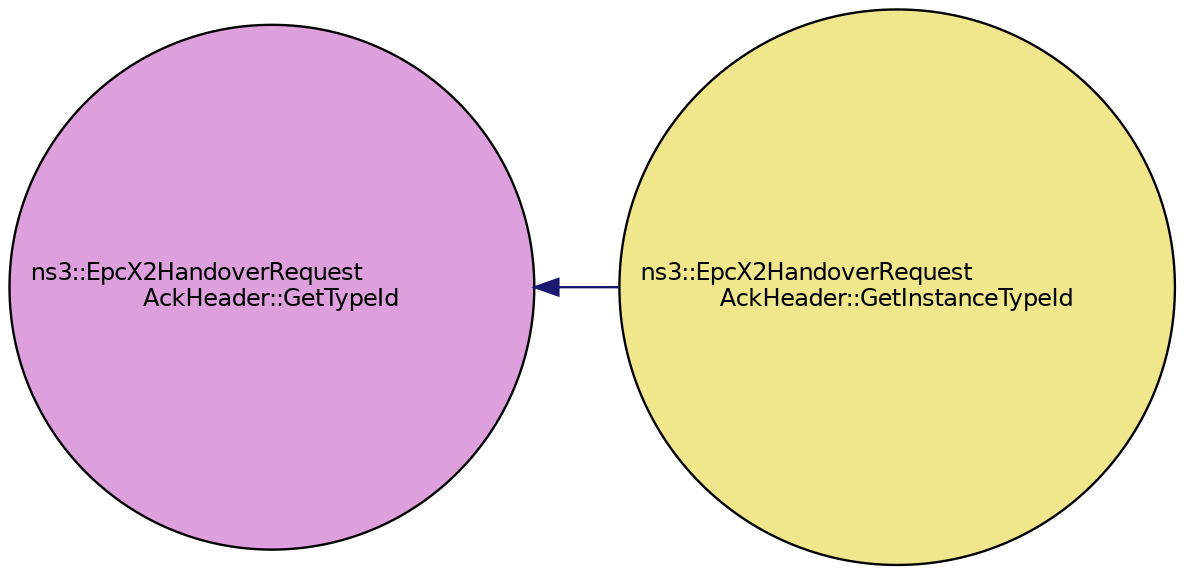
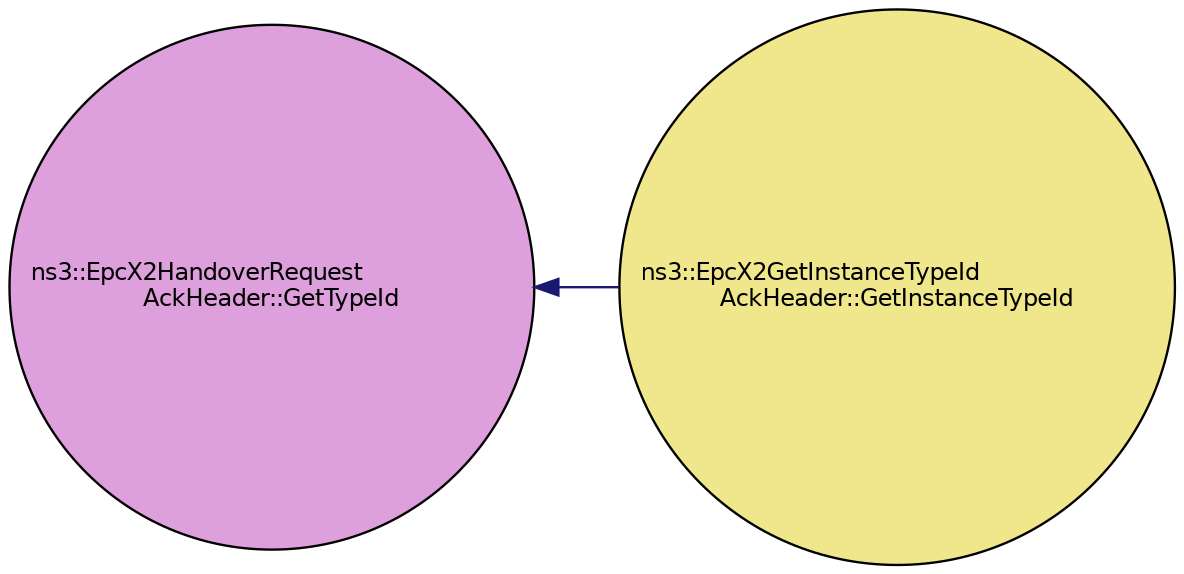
node "ns3::EpcX2HandoverRequest AckHeader::GetInstanceTypeId": label "ns3::EpcX2HandoverRequest AckHeader::GetInstanceTypeId" -> "ns3::EpcX2GetInstanceTypeId AckHeader::GetInstanceTypeId"
